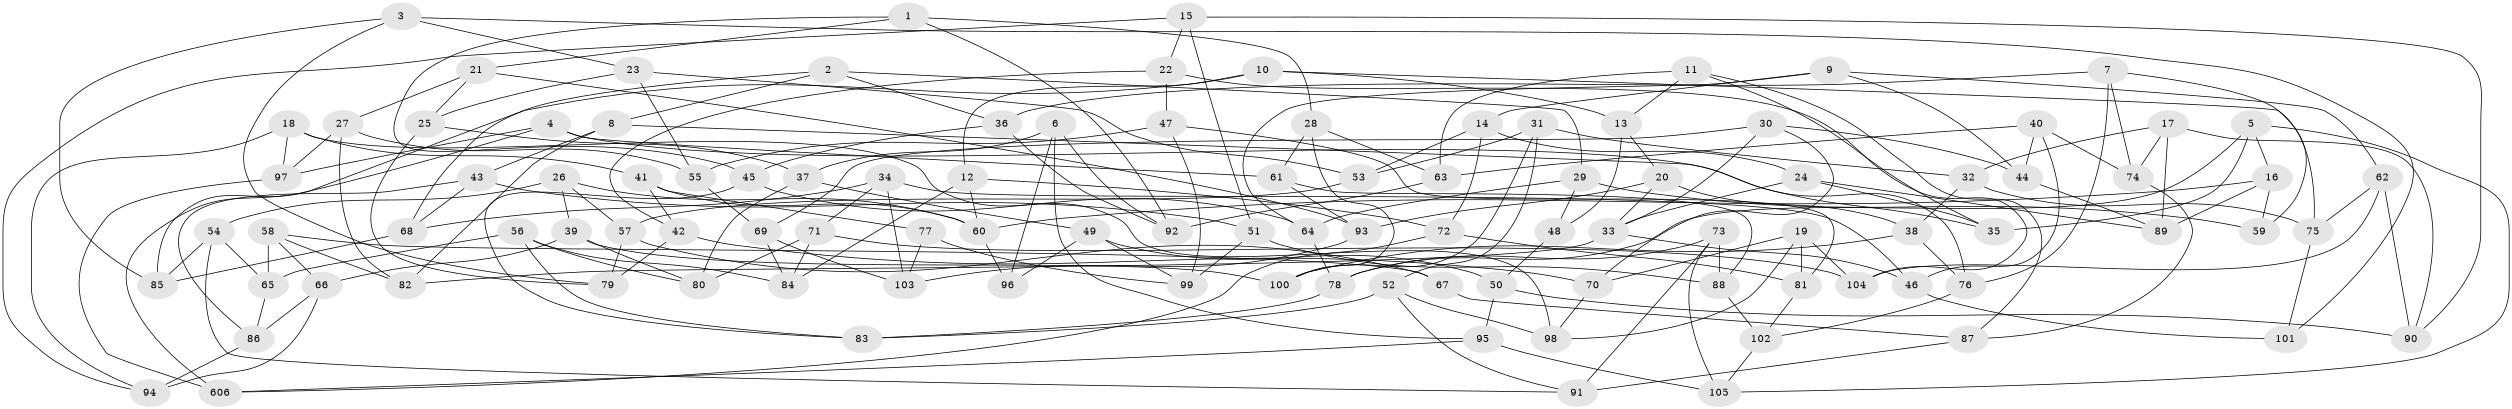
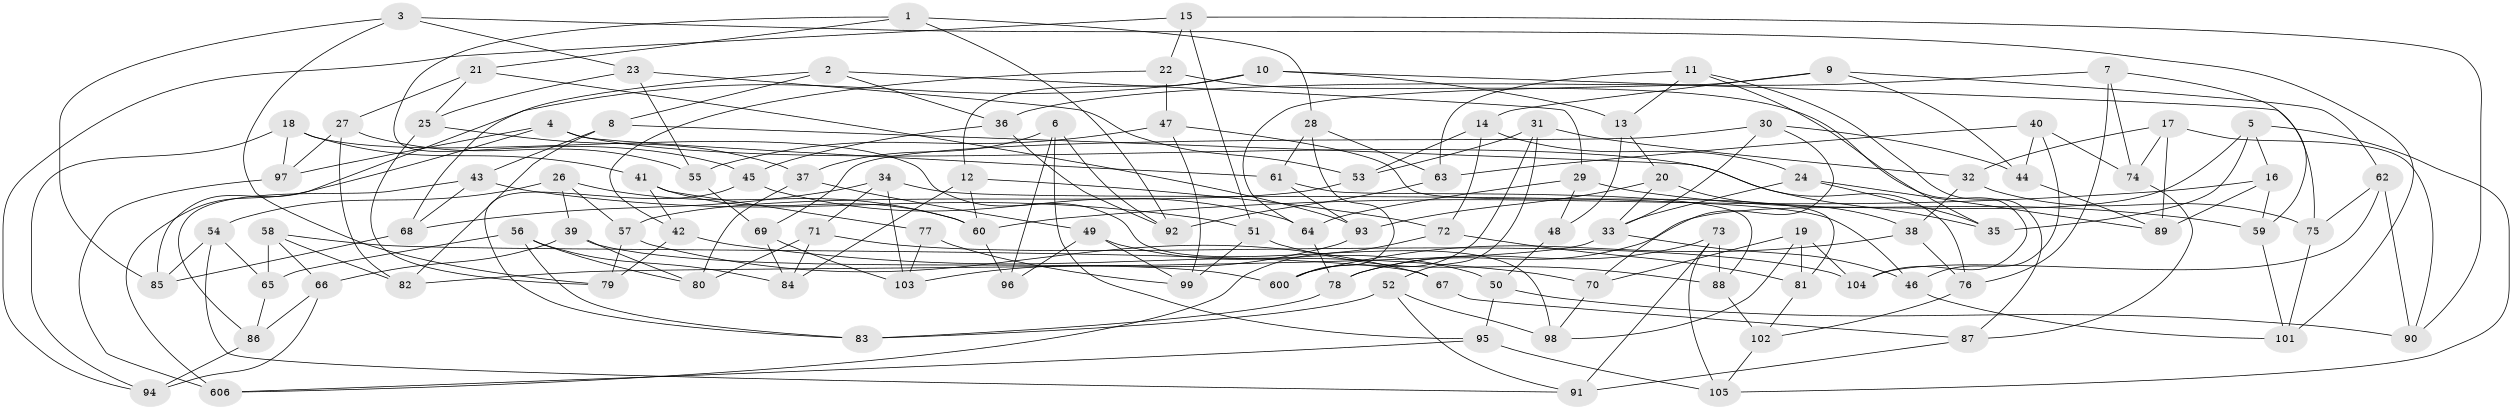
node "100": label "100" -> "600"
edge "59" -- "101": added
